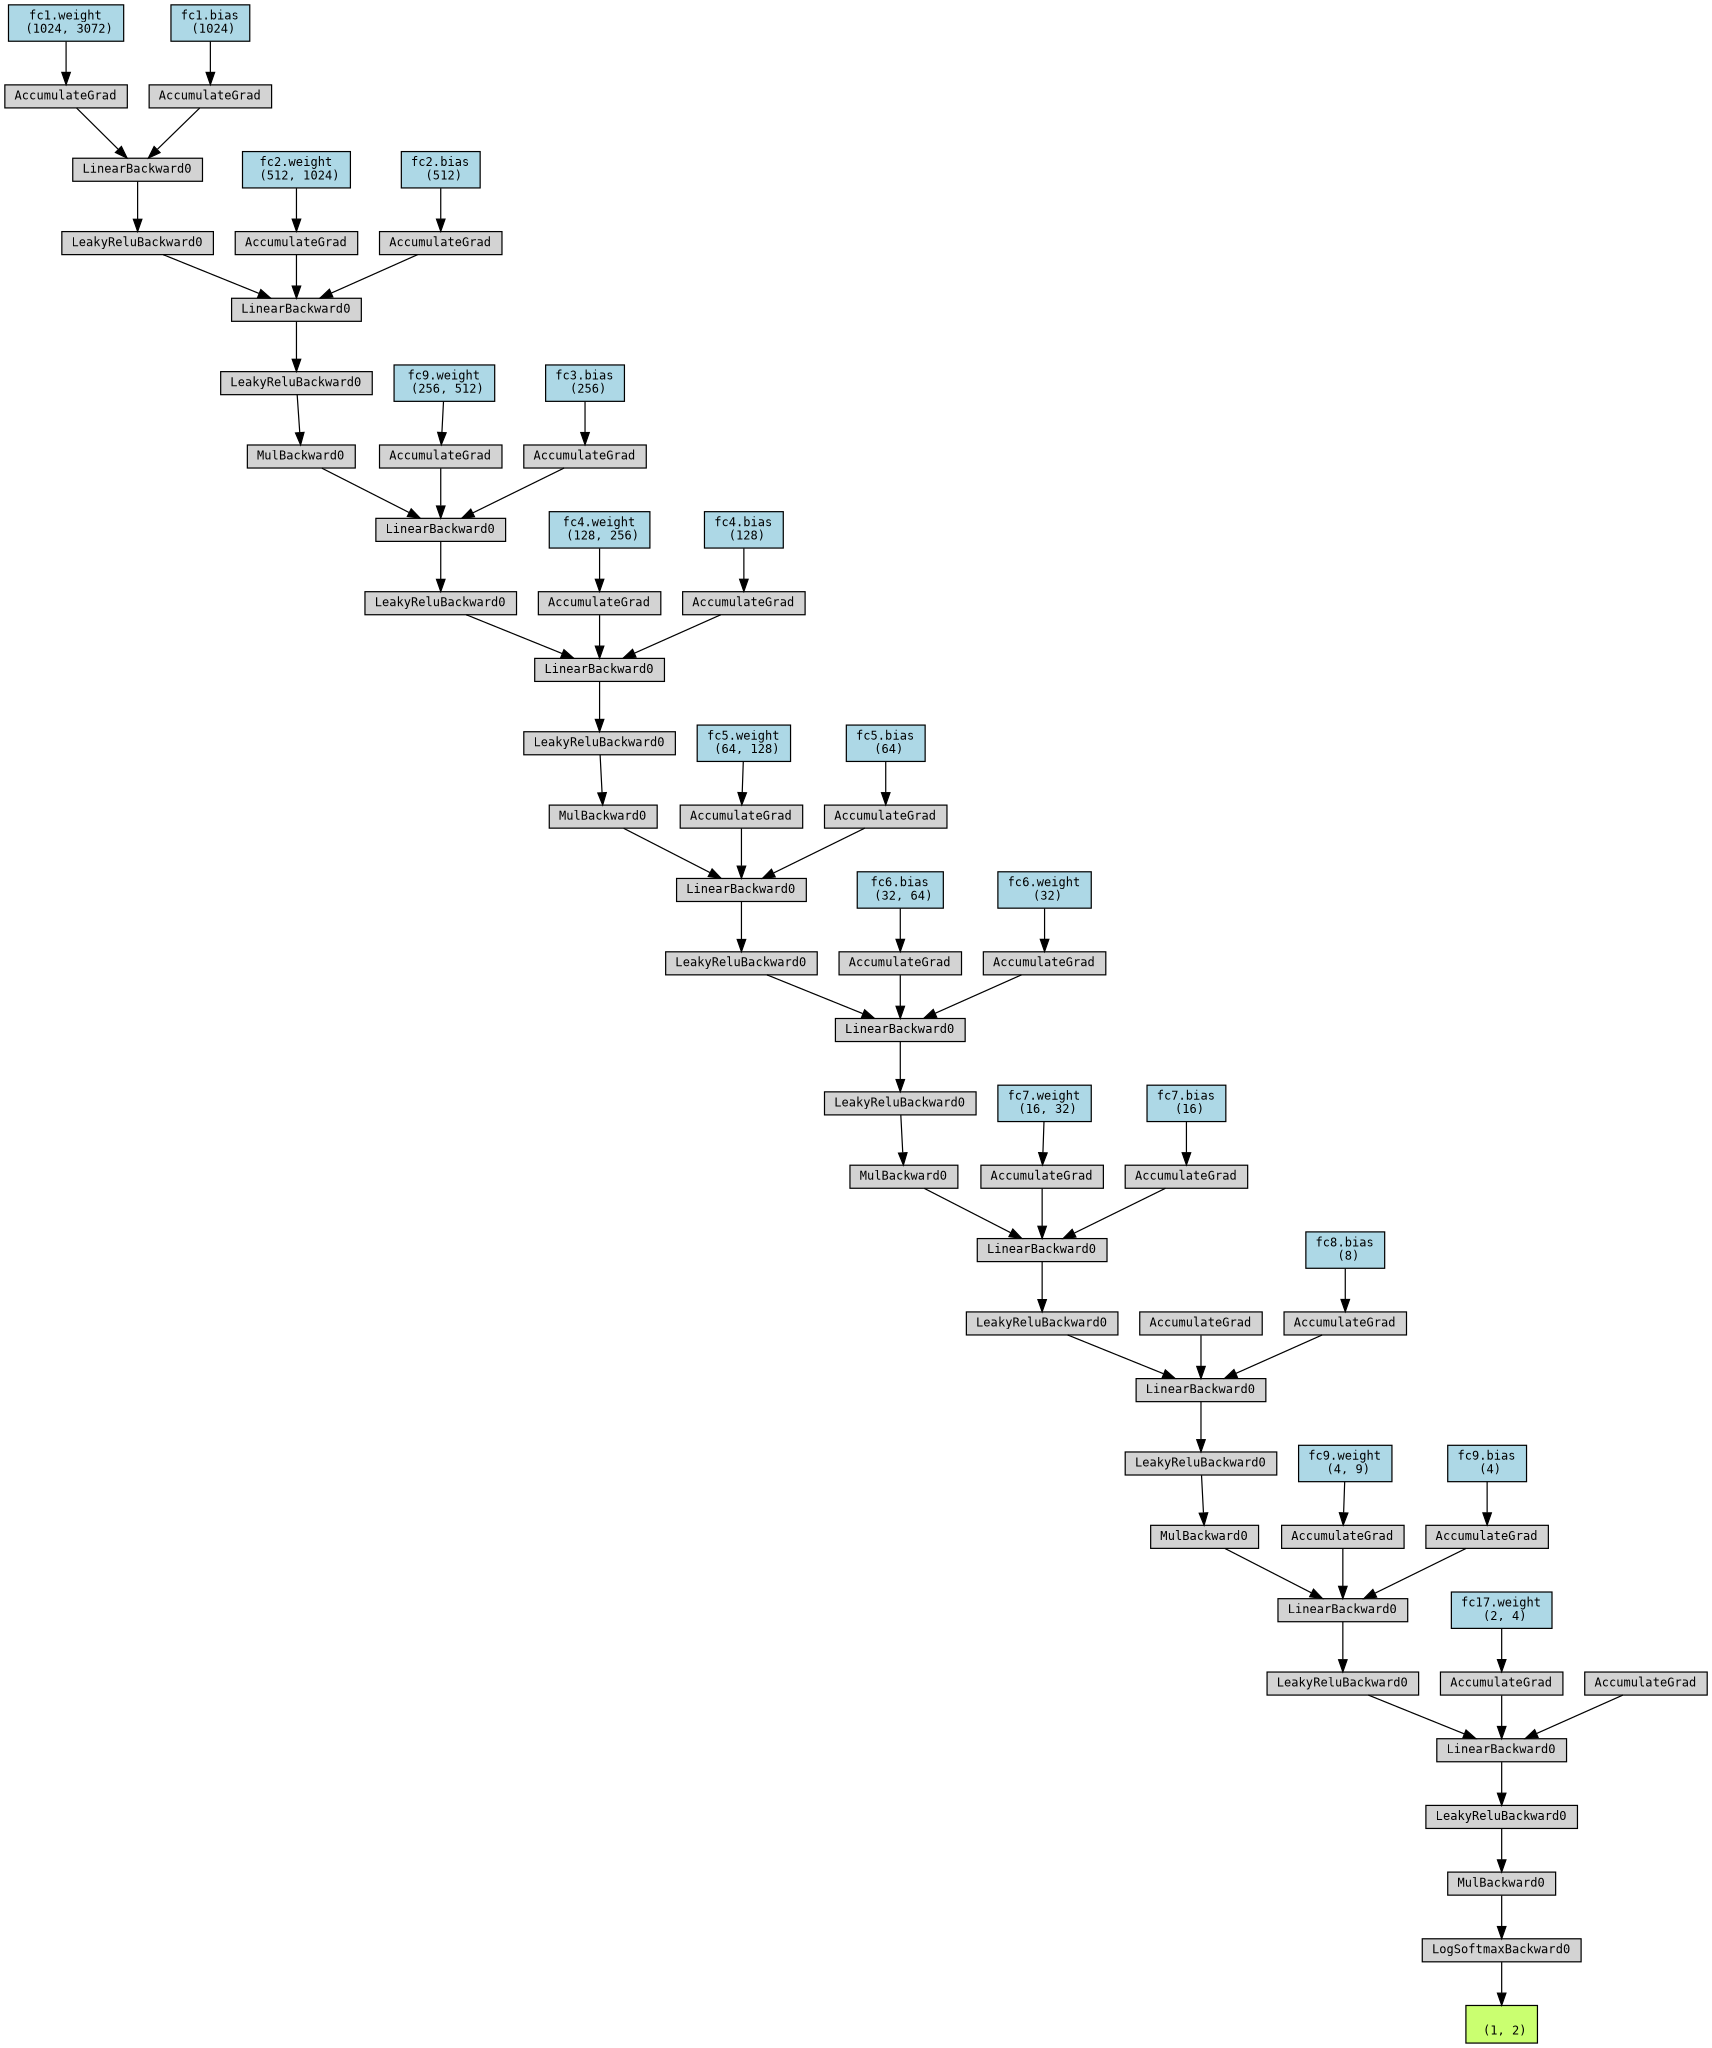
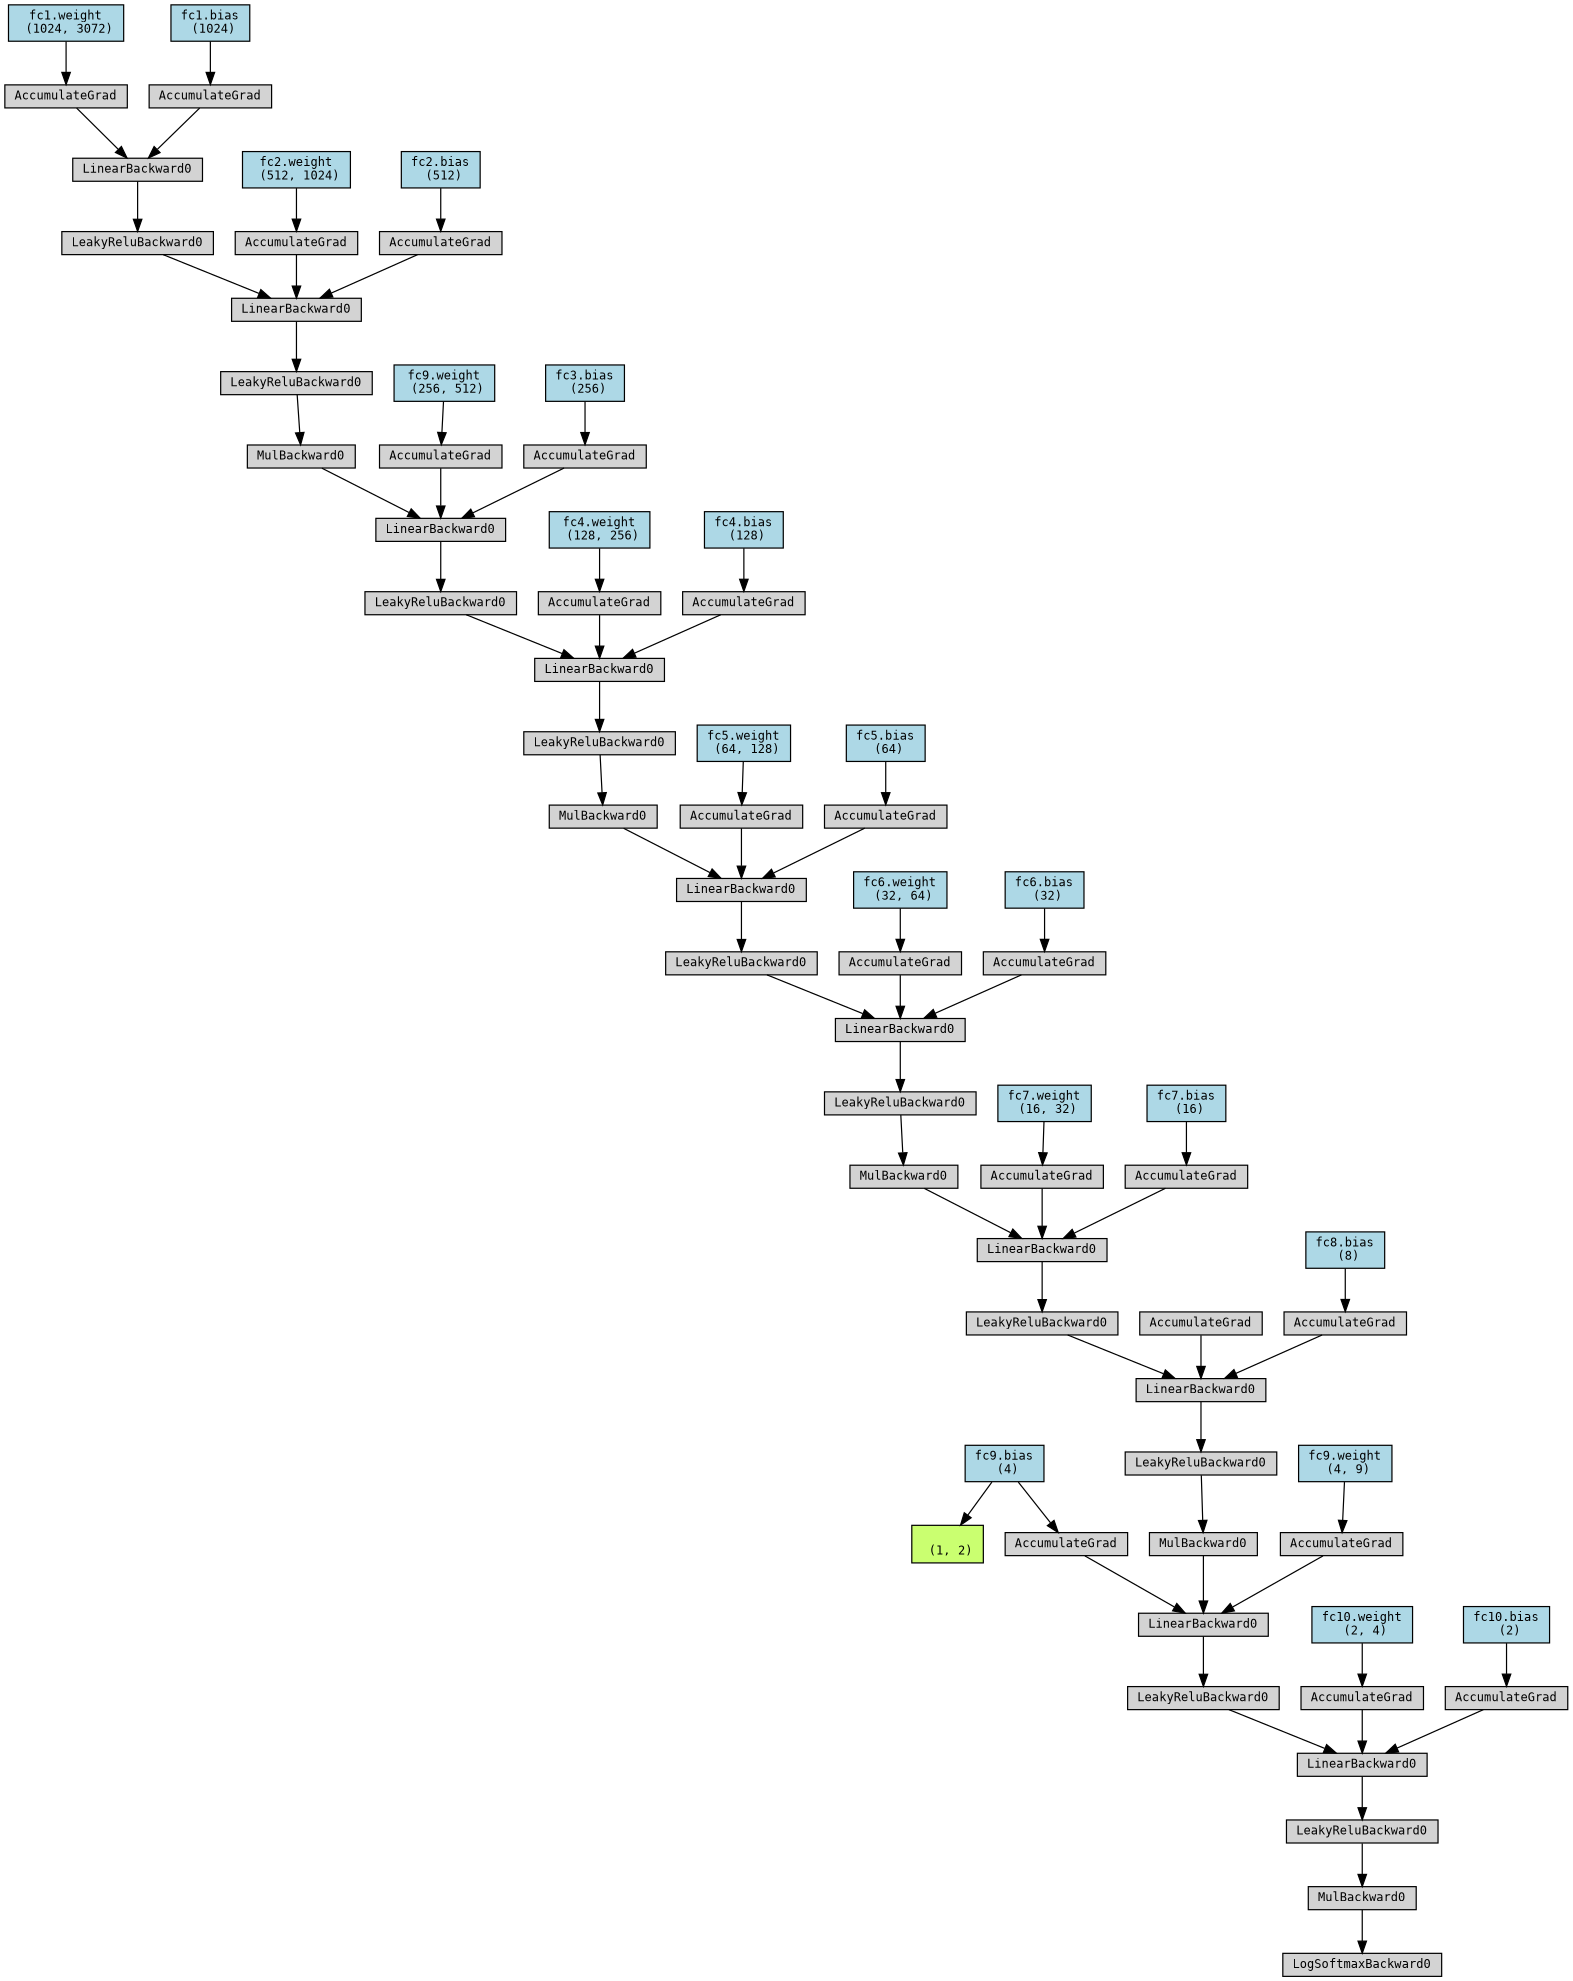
node "fc6.bias (32, 64)": label "fc6.bias (32, 64)" -> "fc6.weight (32, 64)"
node "fc6.weight (32)": label "fc6.weight (32)" -> "fc6.bias (32)"
node "fc17.weight (2, 4)": label "fc17.weight (2, 4)" -> "fc10.weight (2, 4)"
node "fc10.bias (2)": added
edge "LogSoftmaxBackward0" -> "(1, 2)": now "fc9.bias (4)" -> "(1, 2)"
